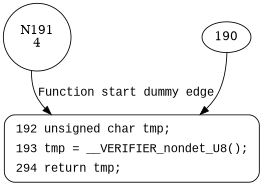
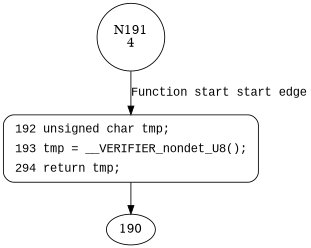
edge "190" -> "192": reversed
edge "N191 4" -> "192": label "Function start dummy edge" -> "Function start start edge"
